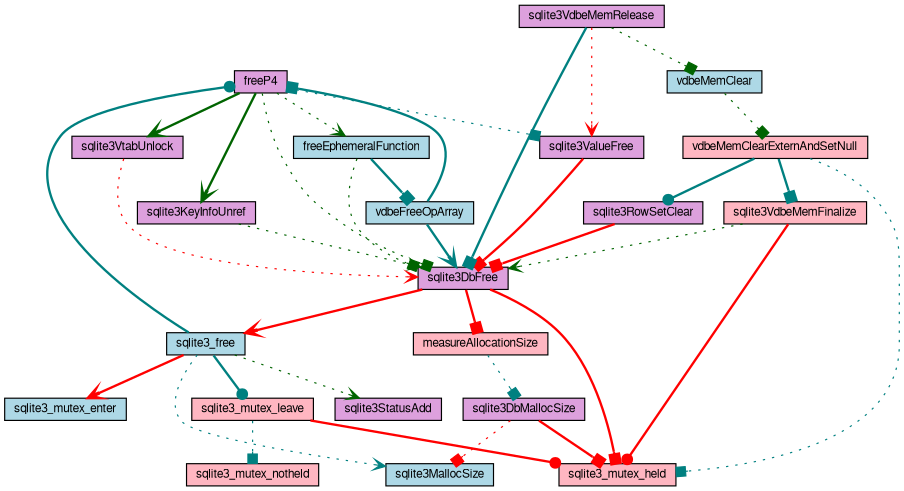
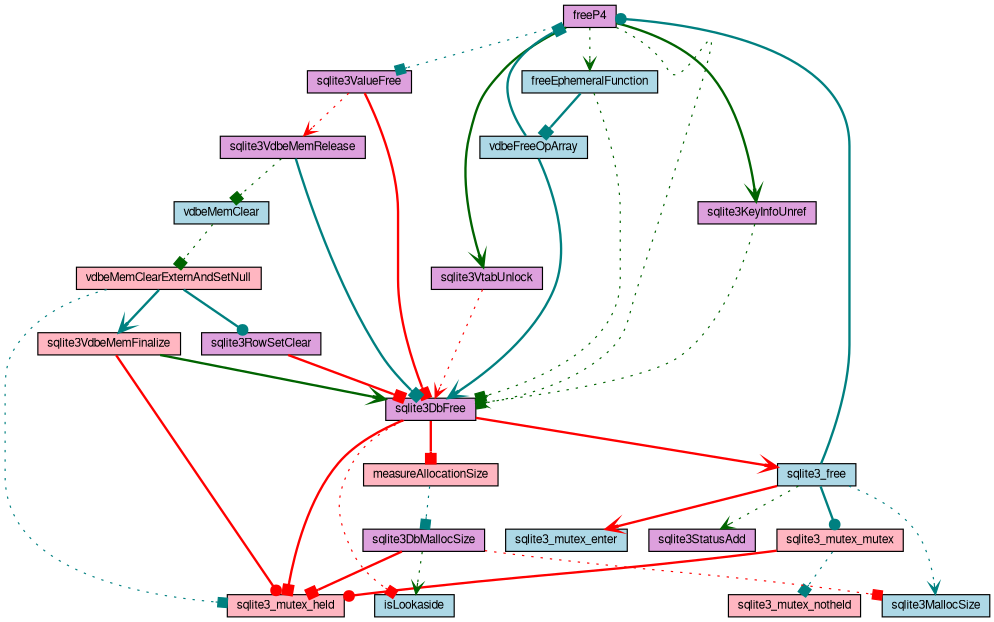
edge "sqlite3VdbeMemRelease" -> "sqlite3ValueFree": reversed
edge "vdbeMemClearExternAndSetNull" -> "sqlite3VdbeMemFinalize": arrowhead box -> vee
edge "sqlite3VdbeMemFinalize" -> "sqlite3DbFree": style dotted -> bold
node "sqlite3_mutex_leave": label "sqlite3_mutex_leave" -> "sqlite3_mutex_mutex"
node "isLookaside": added
